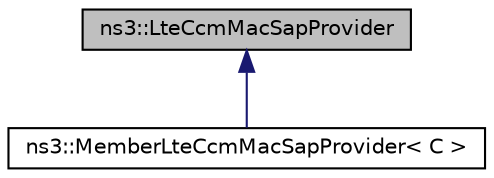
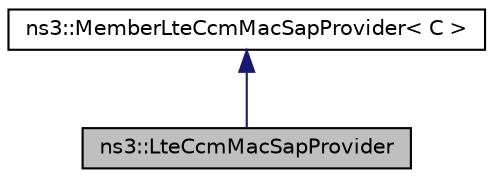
edge "ns3::MemberLteCcmMacSapProvider< C >" -> "ns3::LteCcmMacSapProvider": reversed
